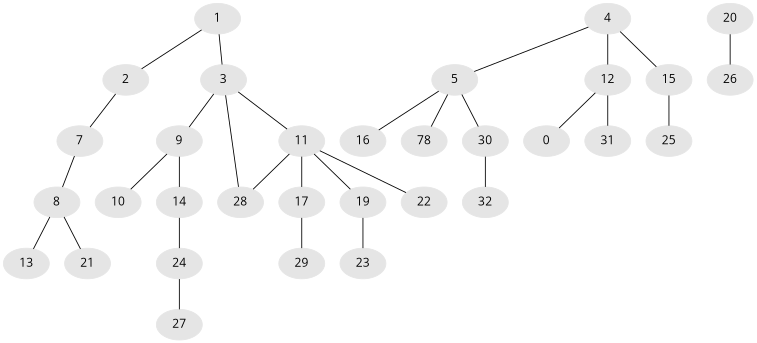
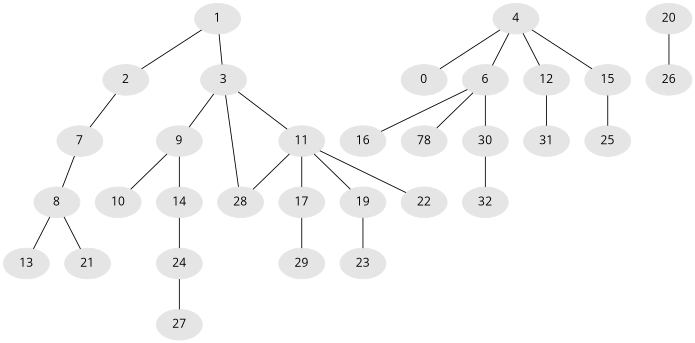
node "5": label "5" -> "6"
edge "12" -- "0": now "4" -- "0"
